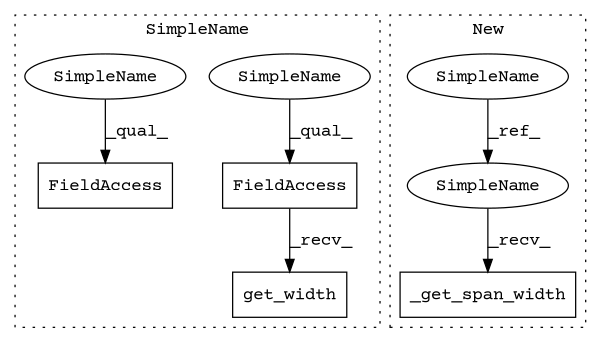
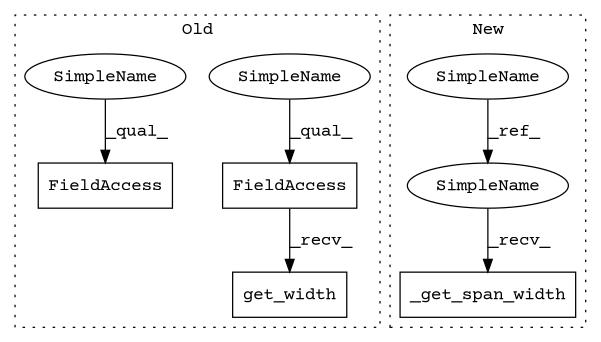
cluster "SimpleName": label "SimpleName" -> "Old"
